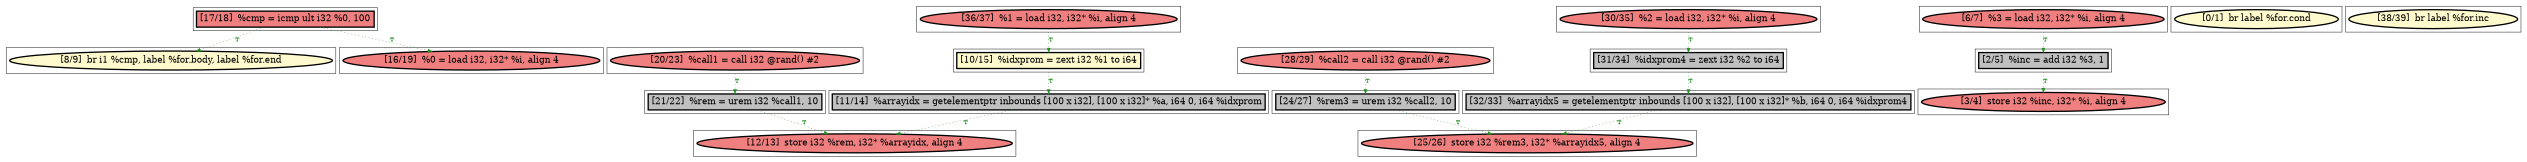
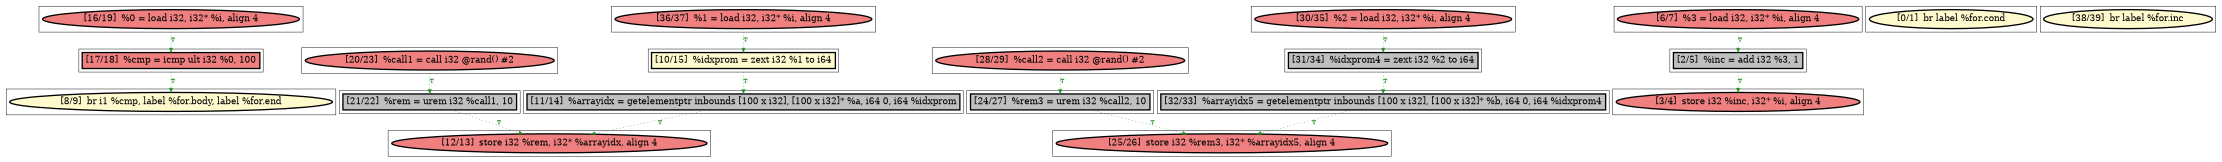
edge "[17/18]  %cmp = icmp ult i32 %0, 100" -> "[16/19]  %0 = load i32, i32* %i, align 4": reversed
